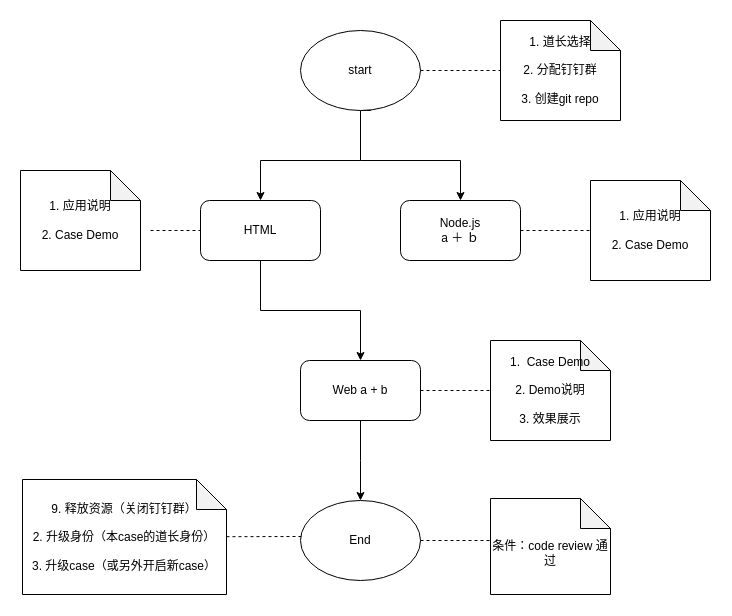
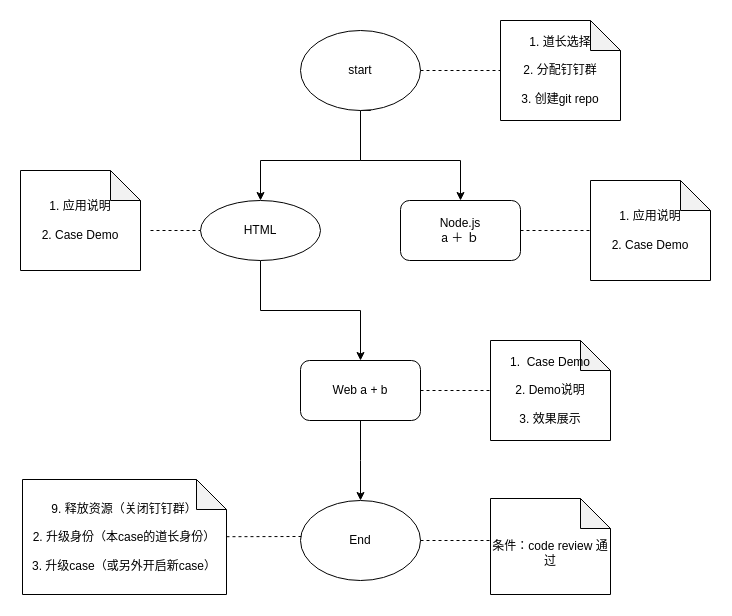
node "HTML": shape rounded rectangle -> ellipse
